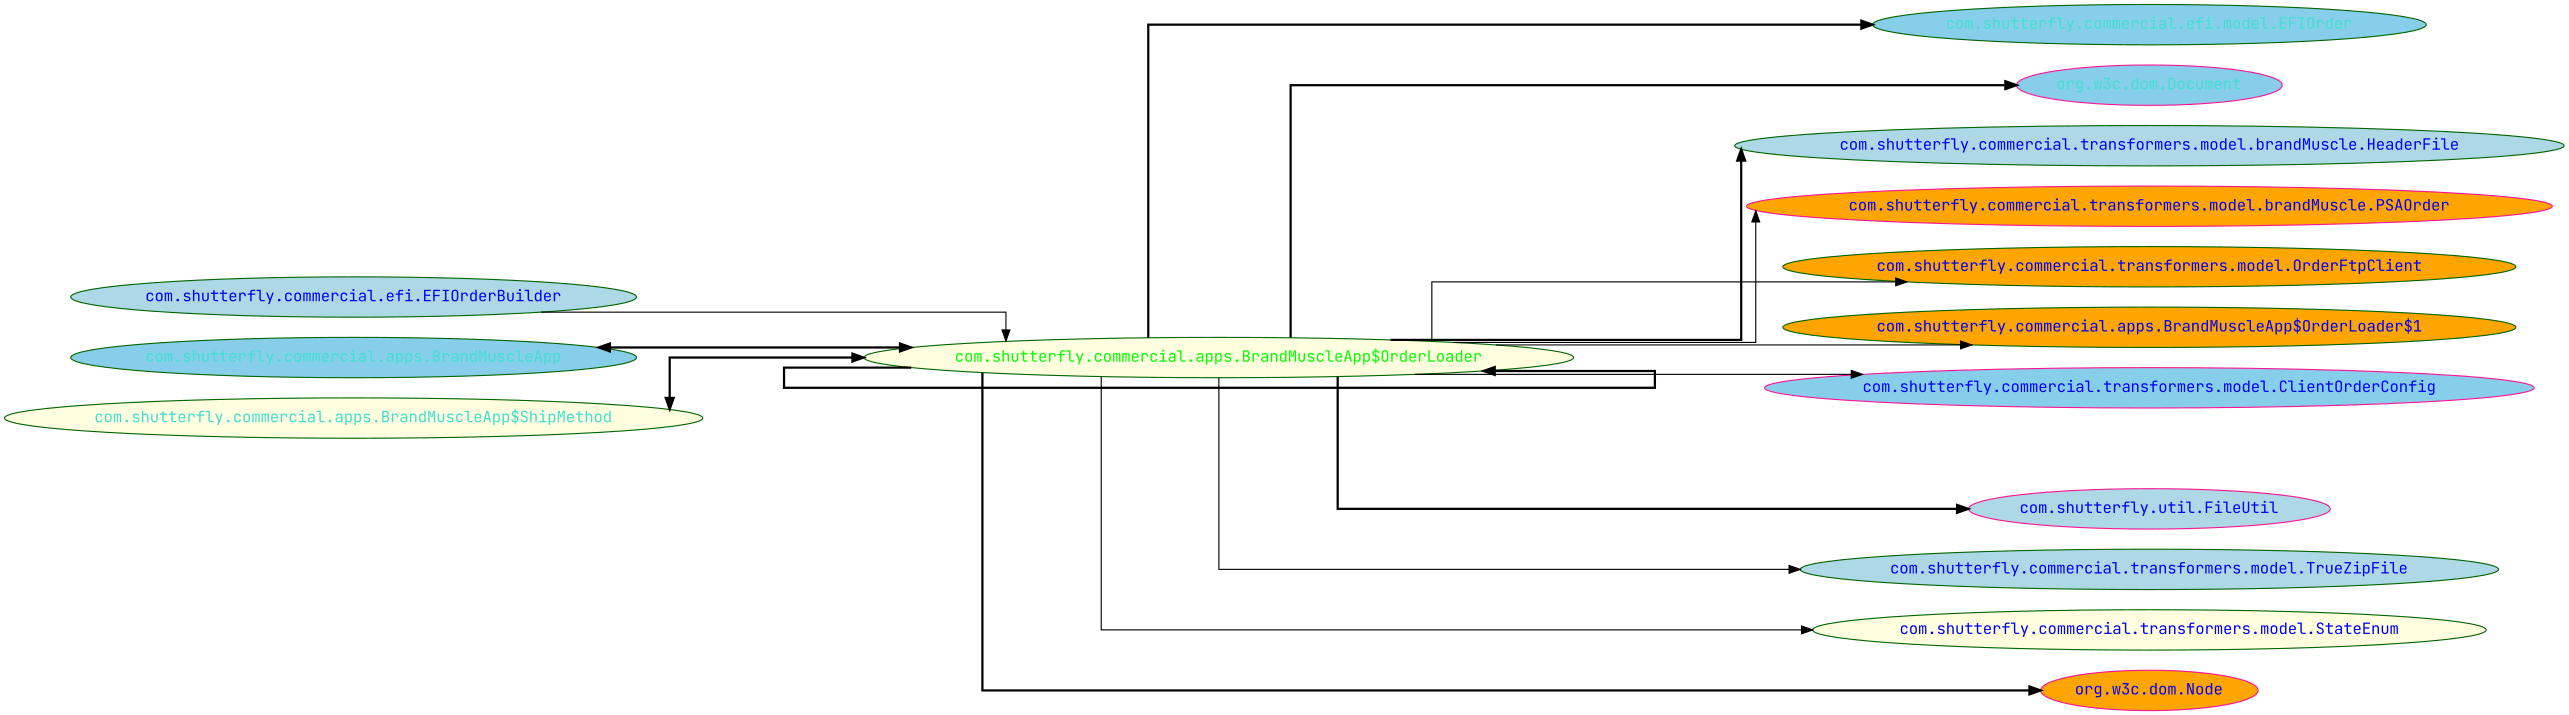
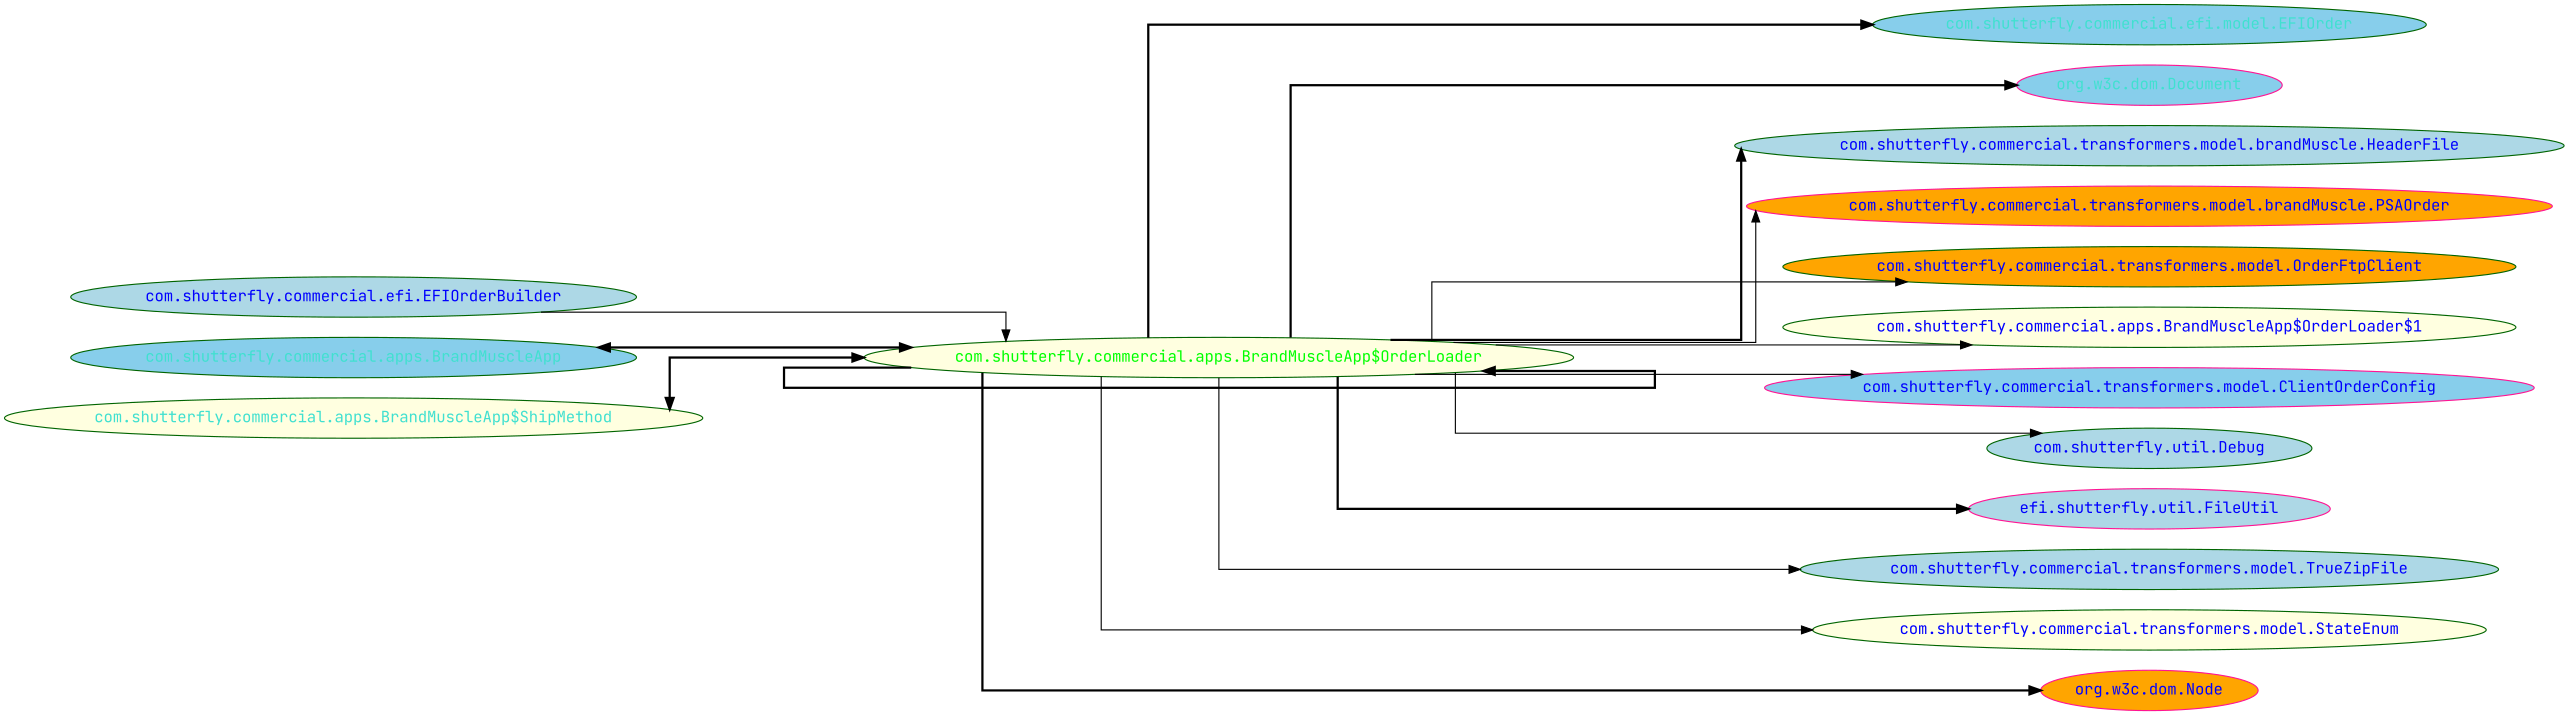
node "com.shutterfly.commercial.apps.BrandMuscleApp$OrderLoader$1": fillcolor orange -> lightyellow
node "com.shutterfly.util.Debug": added
node "com.shutterfly.util.FileUtil": label "com.shutterfly.util.FileUtil" -> "efi.shutterfly.util.FileUtil"
